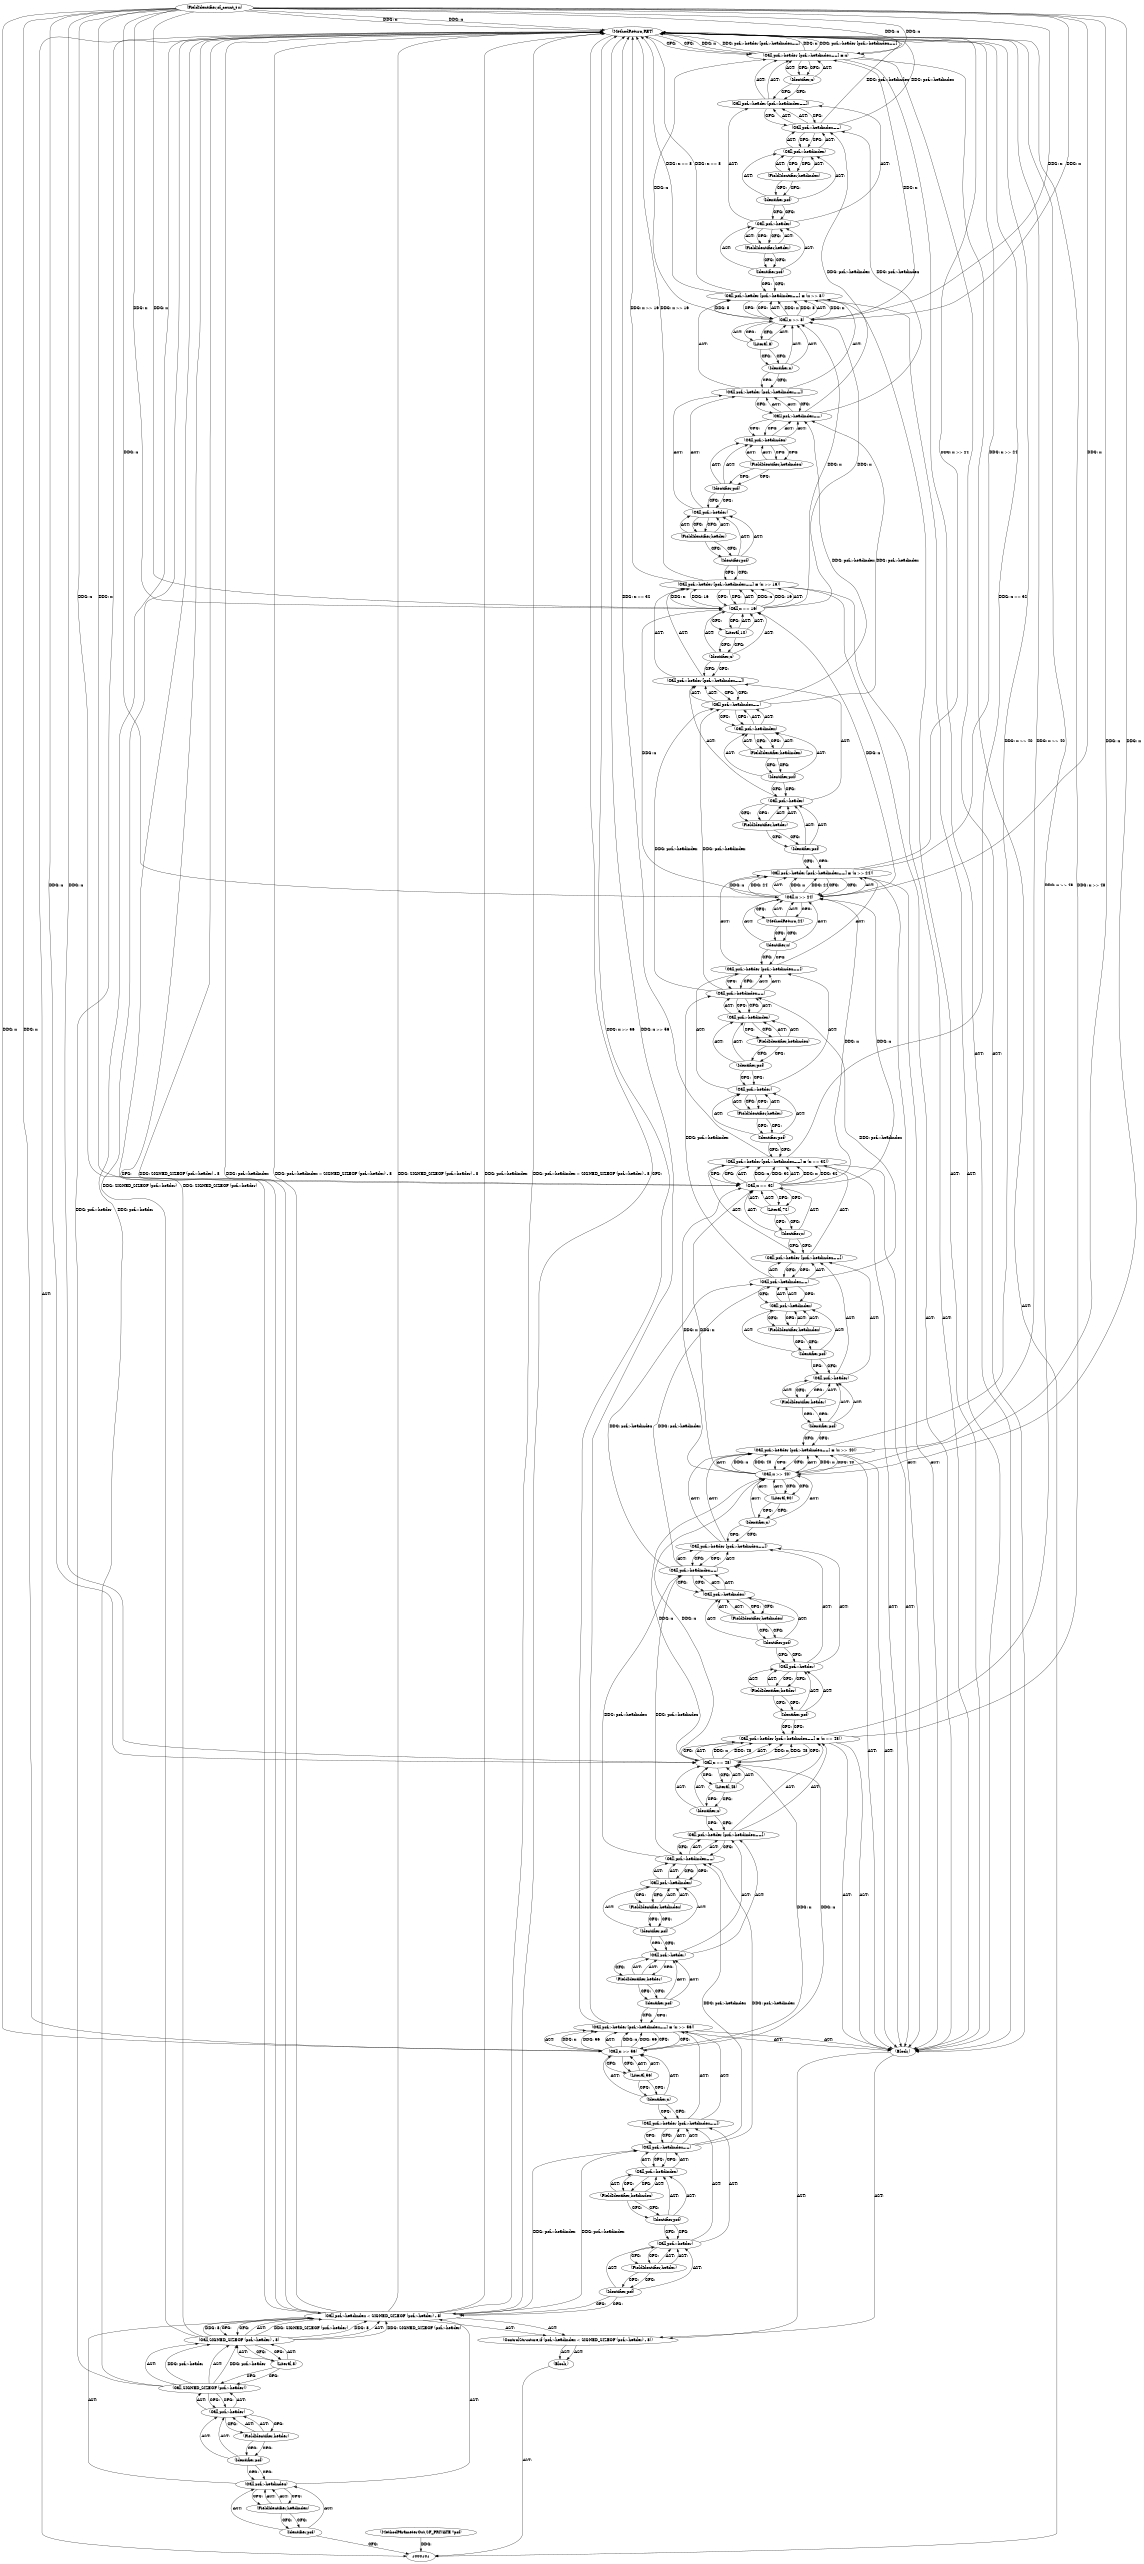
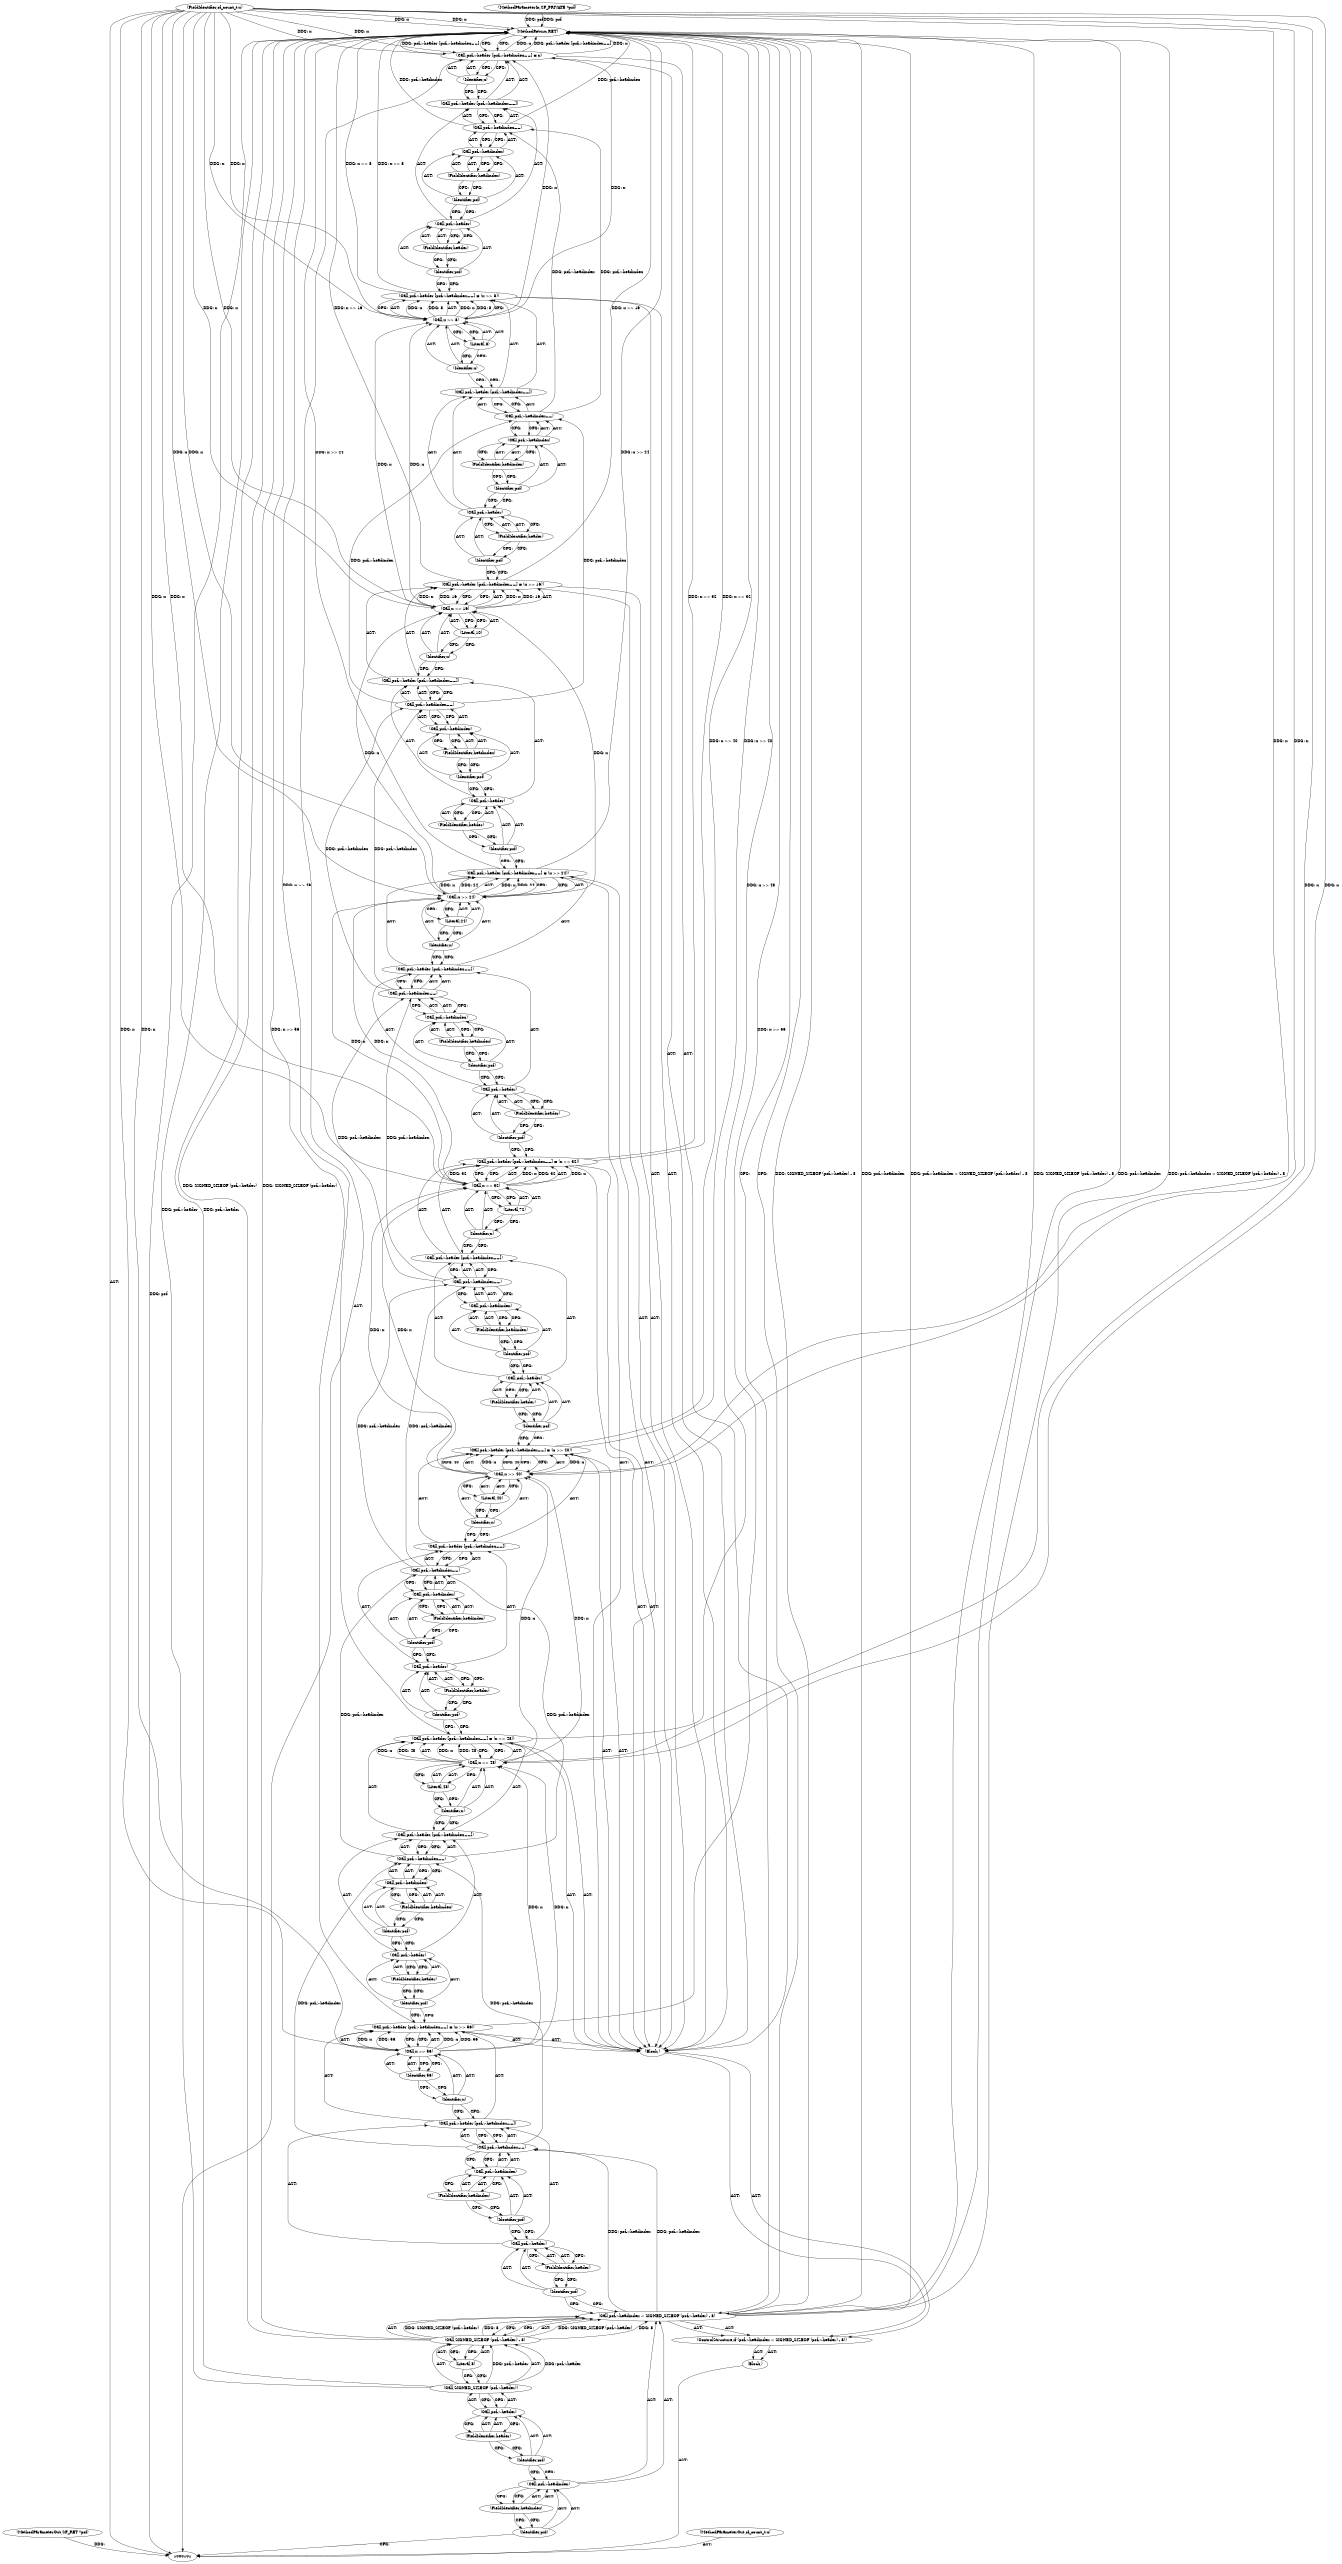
node "(MethodParameterIn,SF_PRIVATE *psf)": added
node "(MethodReturn,24)": label "(MethodReturn,24)" -> "(Literal,24)"
edge "(FieldIdentifier,sf_count_t x)" -> "1000101": added, label "AST:"
edge "(MethodReturn,RET)" -> "1000101": label "AST: " -> "DDG: psf"
node "(Literal,90)": label "(Literal,90)" -> "(Literal,40)"
node "(Literal,56)": label "(Literal,56)" -> "(Identifier,56)"
node "(MethodParameterOut,SF_PRIVATE *psf)": label "(MethodParameterOut,SF_PRIVATE *psf)" -> "(MethodParameterOut,SF_RET *psf)"
node "(MethodParameterOut,sf_count_t x)": added
